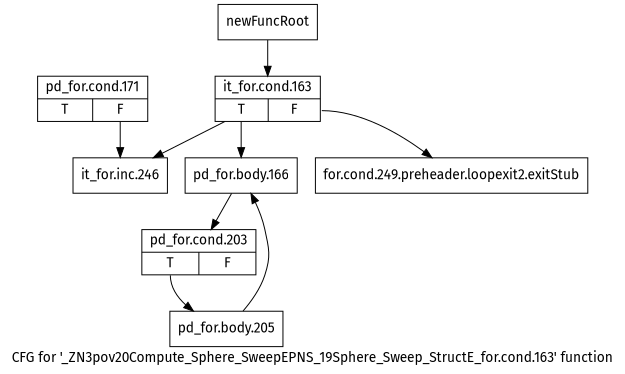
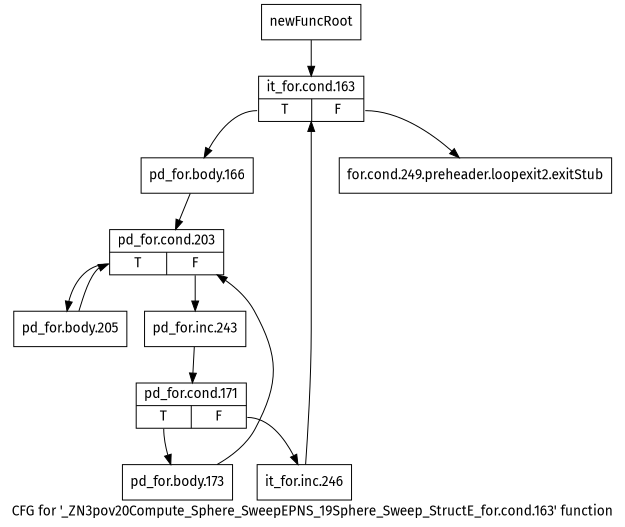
edge "it_for.cond.163" -> "it_for.inc.246": reversed
edge "pd_for.body.205" -> "pd_for.body.166": now "pd_for.body.205" -> "pd_for.cond.203"
node "pd_for.inc.243": added
node "pd_for.body.173": added
